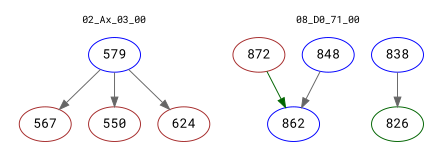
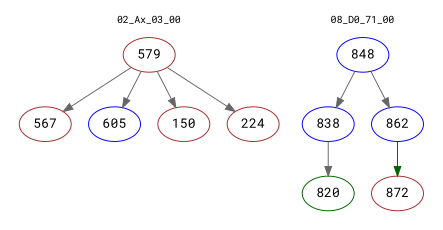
node "579": color blue -> brown
edge "872" -> "862": reversed
edge "848" -> "838": added
node "605": added
node "550": label "550" -> "150"
node "624": label "624" -> "224"
node "826": label "826" -> "820"
